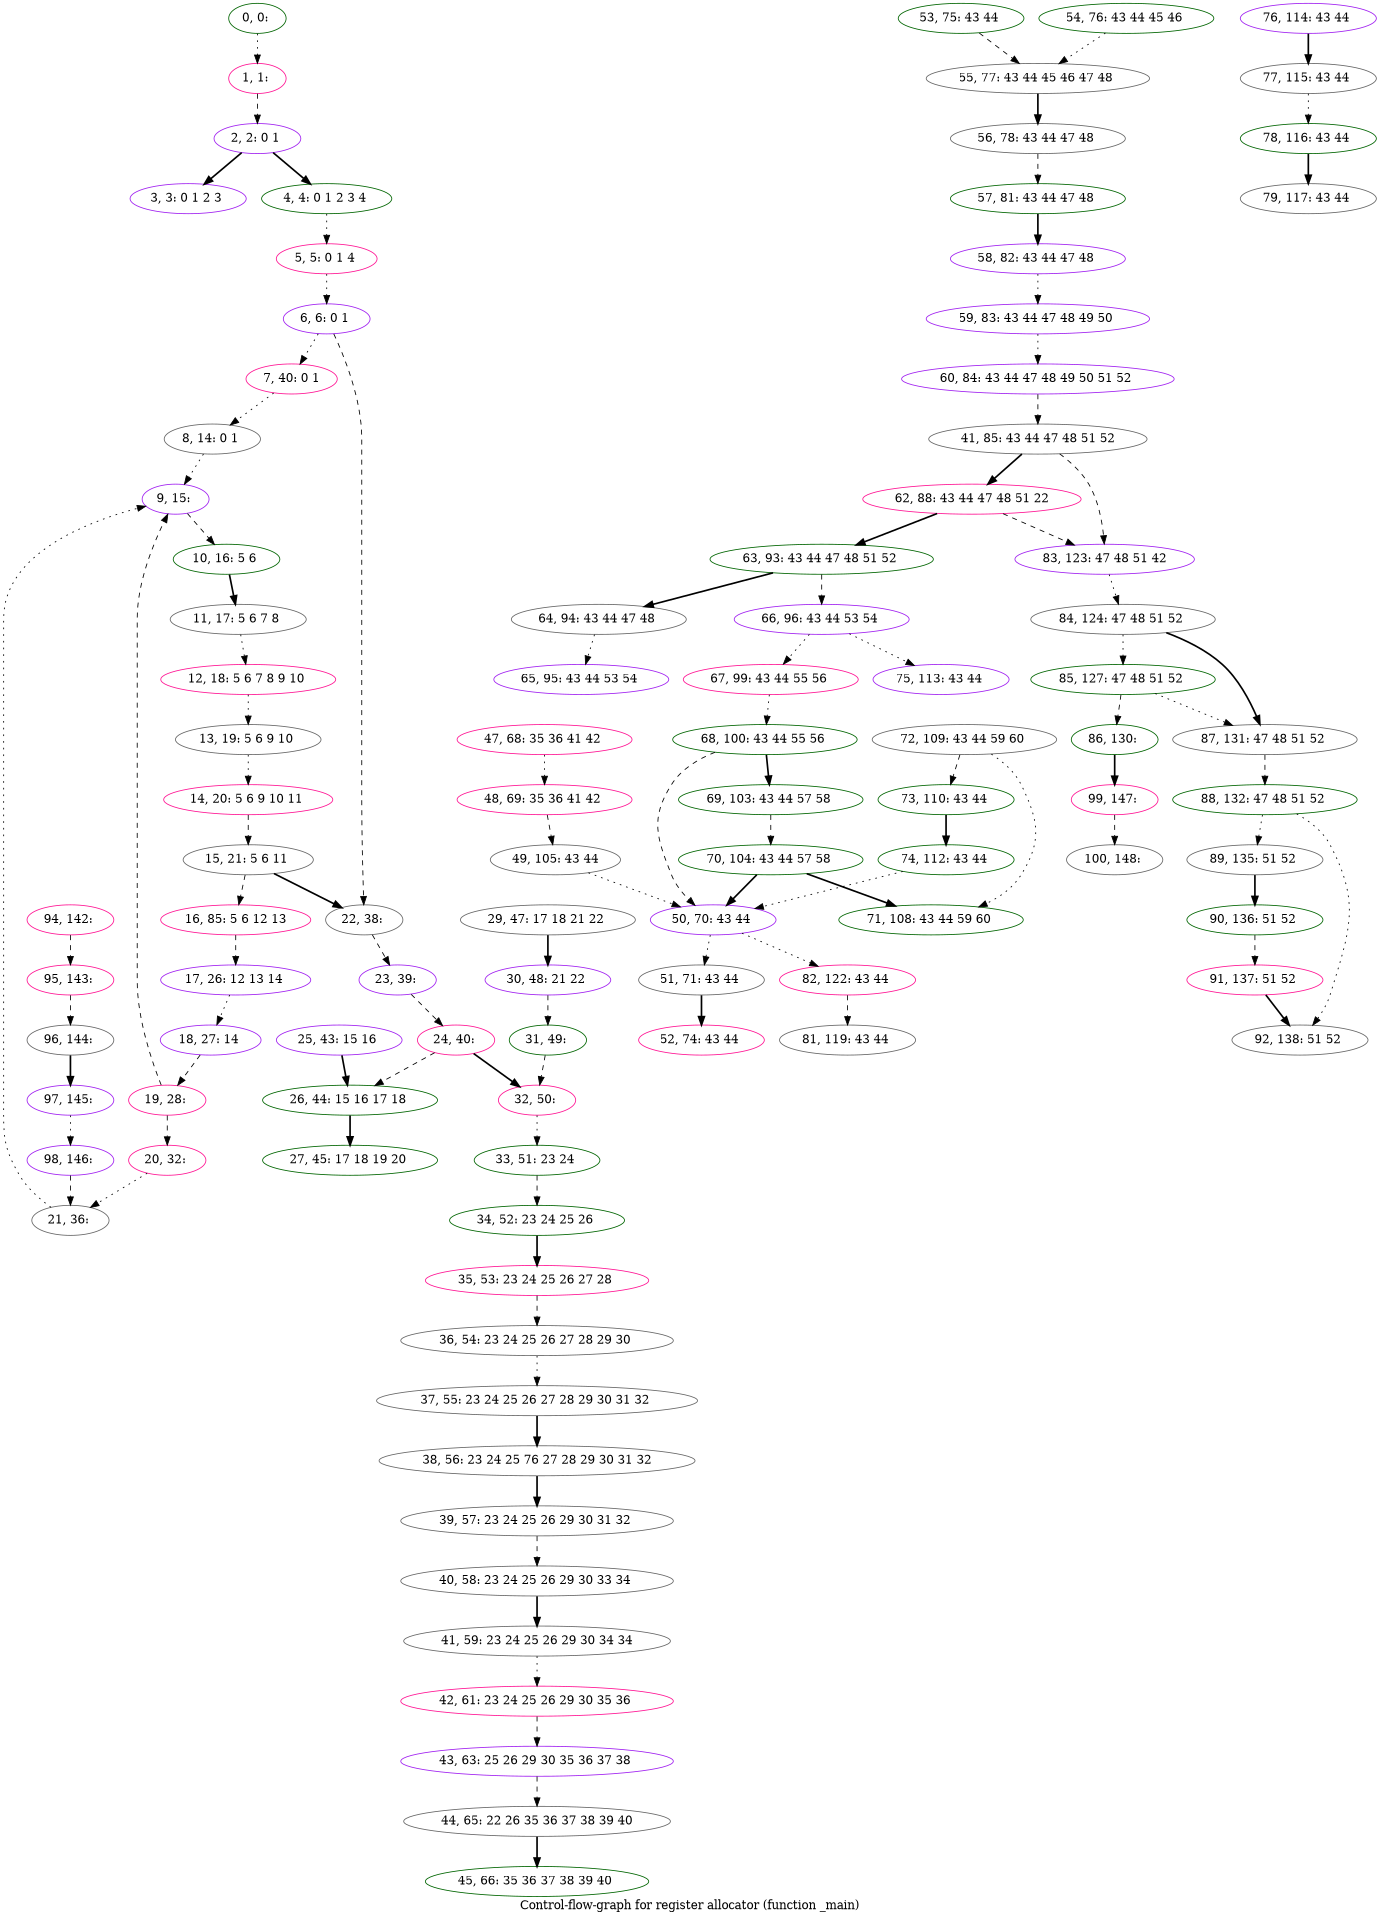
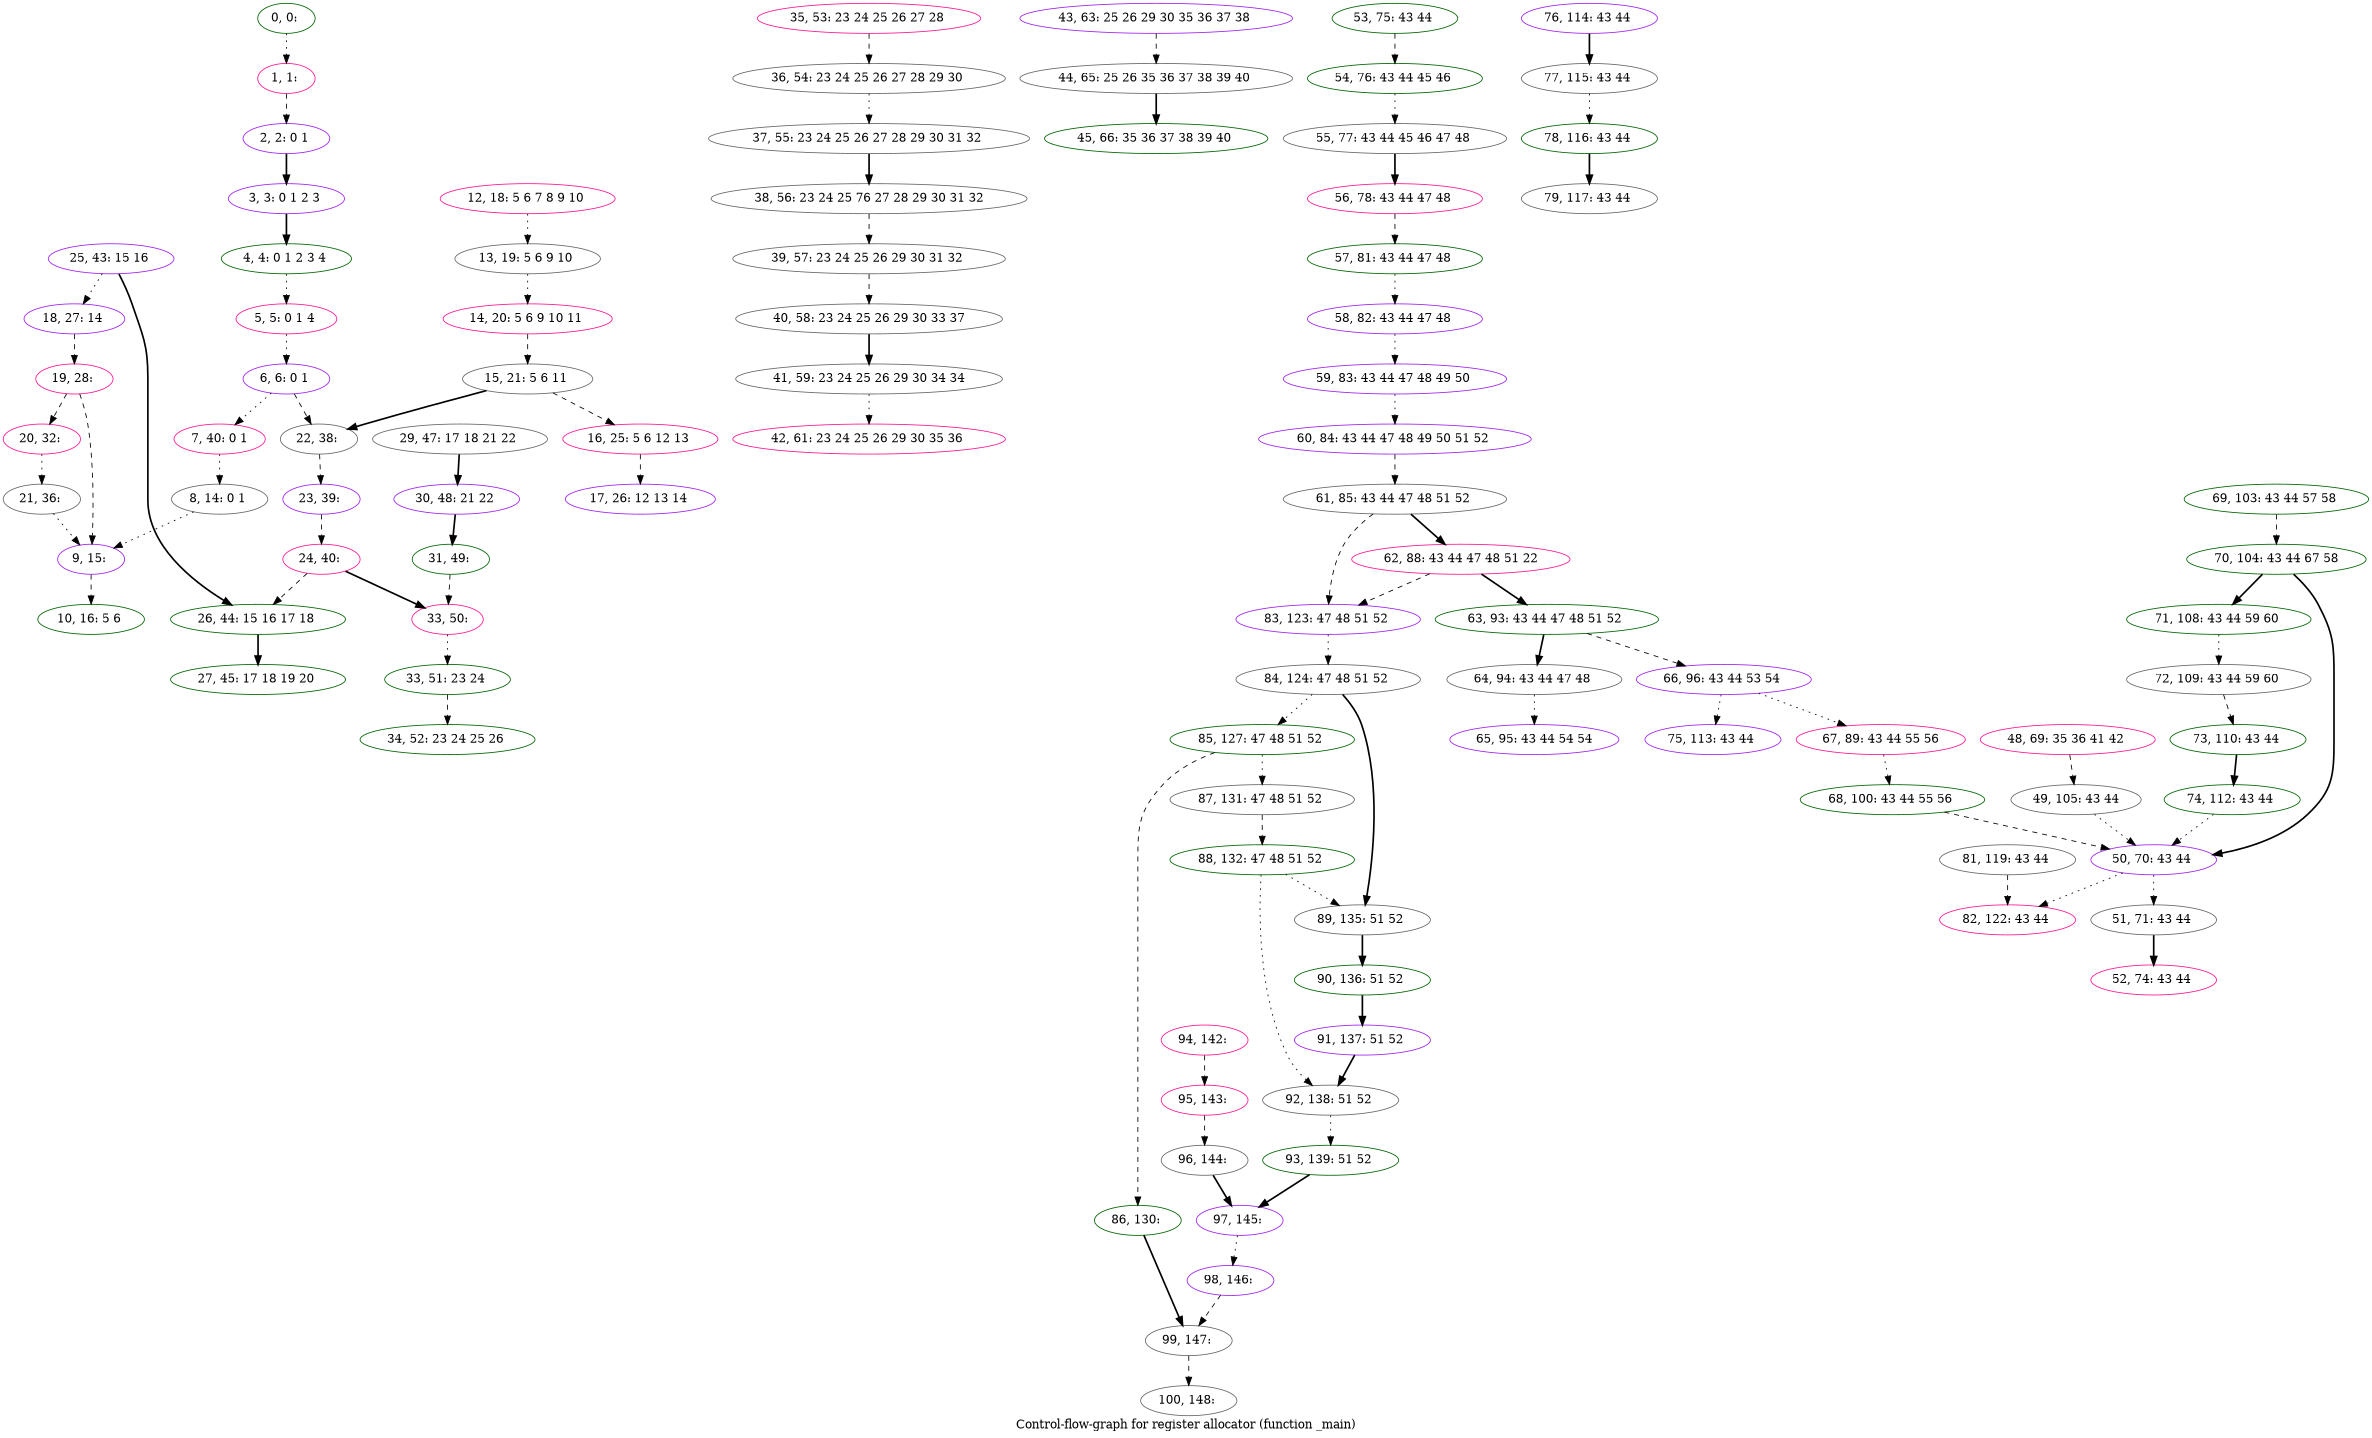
edge "53, 75: 43 44" -> "55, 77: 43 44 45 46 47 48": now "53, 75: 43 44" -> "54, 76: 43 44 45 46"
node "56, 78: 43 44 47 48": color gray40 -> deeppink
edge "2, 2: 0 1" -> "4, 4: 0 1 2 3 4": now "3, 3: 0 1 2 3" -> "4, 4: 0 1 2 3 4"
edge "57, 81: 43 44 47 48" -> "58, 82: 43 44 47 48": style bold -> dotted
node "41, 85: 43 44 47 48 51 52": label "41, 85: 43 44 47 48 51 52" -> "61, 85: 43 44 47 48 51 52"
node "83, 123: 47 48 51 42": label "83, 123: 47 48 51 42" -> "83, 123: 47 48 51 52"
node "11, 17: 5 6 7 8": removed
edge "84, 124: 47 48 51 52" -> "87, 131: 47 48 51 52": now "84, 124: 47 48 51 52" -> "89, 135: 51 52"
node "65, 95: 43 44 53 54": label "65, 95: 43 44 53 54" -> "65, 95: 43 44 54 54"
node "67, 99: 43 44 55 56": label "67, 99: 43 44 55 56" -> "67, 89: 43 44 55 56"
node "47, 68: 35 36 41 42": removed
edge "68, 100: 43 44 55 56" -> "69, 103: 43 44 57 58": removed
node "99, 147:": color deeppink -> gray40
edge "72, 109: 43 44 59 60" -> "71, 108: 43 44 59 60": reversed
node "70, 104: 43 44 57 58": label "70, 104: 43 44 57 58" -> "70, 104: 43 44 67 58"
node "16, 85: 5 6 12 13": label "16, 85: 5 6 12 13" -> "16, 25: 5 6 12 13"
edge "90, 136: 51 52" -> "91, 137: 51 52": style dashed -> bold
node "91, 137: 51 52": color deeppink -> purple
edge "17, 26: 12 13 14" -> "18, 27: 14": now "25, 43: 15 16" -> "18, 27: 14"
edge "30, 48: 21 22" -> "31, 49:": style dashed -> bold
edge "82, 122: 43 44" -> "81, 119: 43 44": reversed
node "32, 50:": label "32, 50:" -> "33, 50:"
node "93, 139: 51 52": added
edge "98, 146:" -> "21, 36:": now "98, 146:" -> "99, 147:"
edge "34, 52: 23 24 25 26" -> "35, 53: 23 24 25 26 27 28": removed
edge "38, 56: 23 24 25 76 27 28 29 30 31 32" -> "39, 57: 23 24 25 26 29 30 31 32": style bold -> dashed
node "40, 58: 23 24 25 26 29 30 33 34": label "40, 58: 23 24 25 26 29 30 33 34" -> "40, 58: 23 24 25 26 29 30 33 37"
edge "42, 61: 23 24 25 26 29 30 35 36" -> "43, 63: 25 26 29 30 35 36 37 38": removed
node "44, 65: 22 26 35 36 37 38 39 40": label "44, 65: 22 26 35 36 37 38 39 40" -> "44, 65: 25 26 35 36 37 38 39 40"
